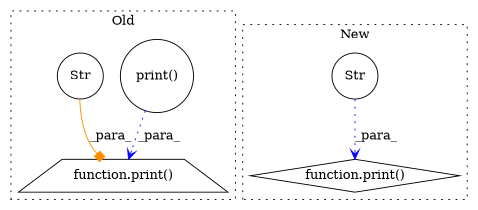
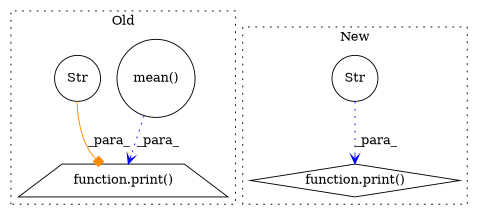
node "print()": label "print()" -> "mean()"
